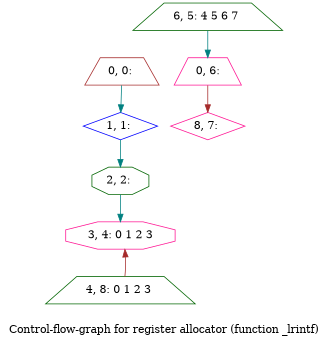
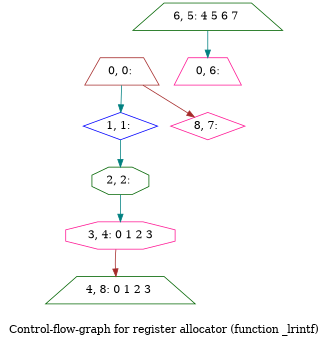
edge "0, 6:" -> "8, 7:": now "0, 0:" -> "8, 7:"
edge "4, 8: 0 1 2 3" -> "3, 4: 0 1 2 3": reversed
